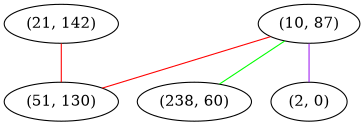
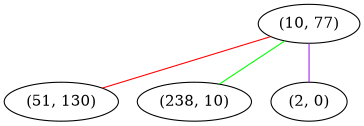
node "(21, 142)": removed
node "(10, 87)": label "(10, 87)" -> "(10, 77)"
node "(238, 60)": label "(238, 60)" -> "(238, 10)"
